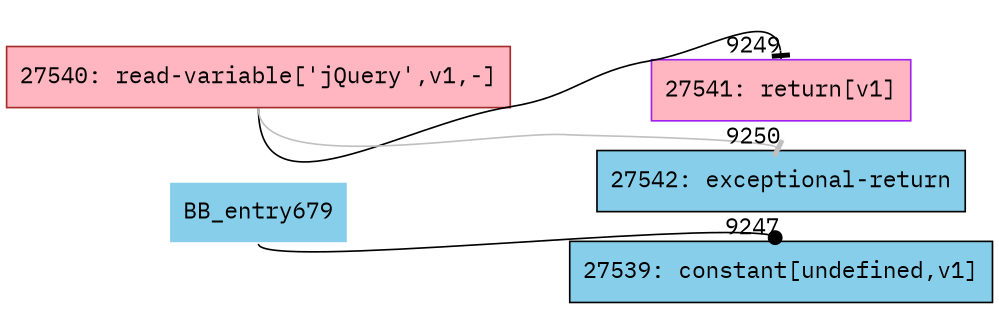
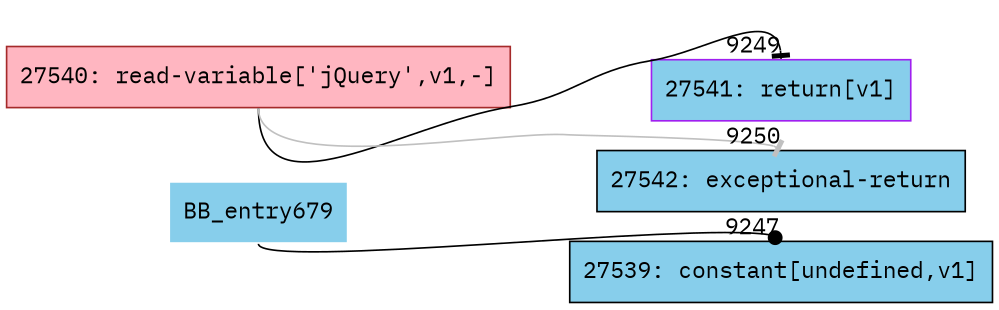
node "27541: return[v1]": fillcolor lightpink -> skyblue
